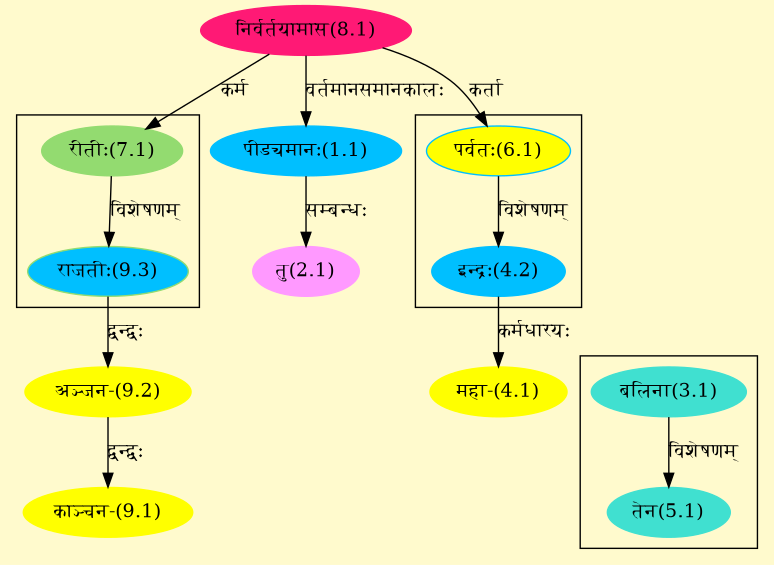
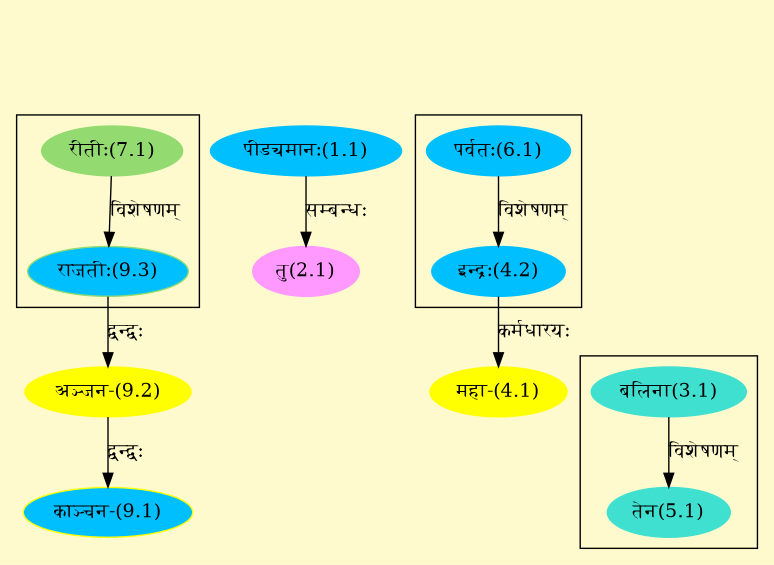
node "निर्वर्तयामास(8.1)": removed
node "पर्वतः(6.1)": fillcolor #ffff00 -> #00bfff
node "काञ्चन-(9.1)": fillcolor #ffff00 -> #00bfff
